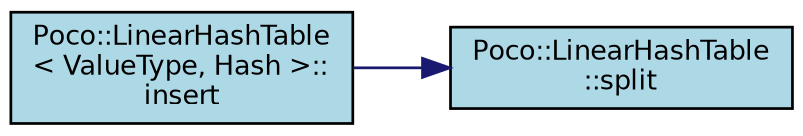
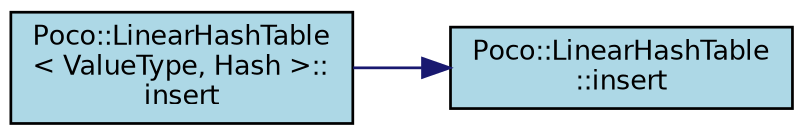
node "Poco::LinearHashTable ::split": label "Poco::LinearHashTable ::split" -> "Poco::LinearHashTable ::insert"
